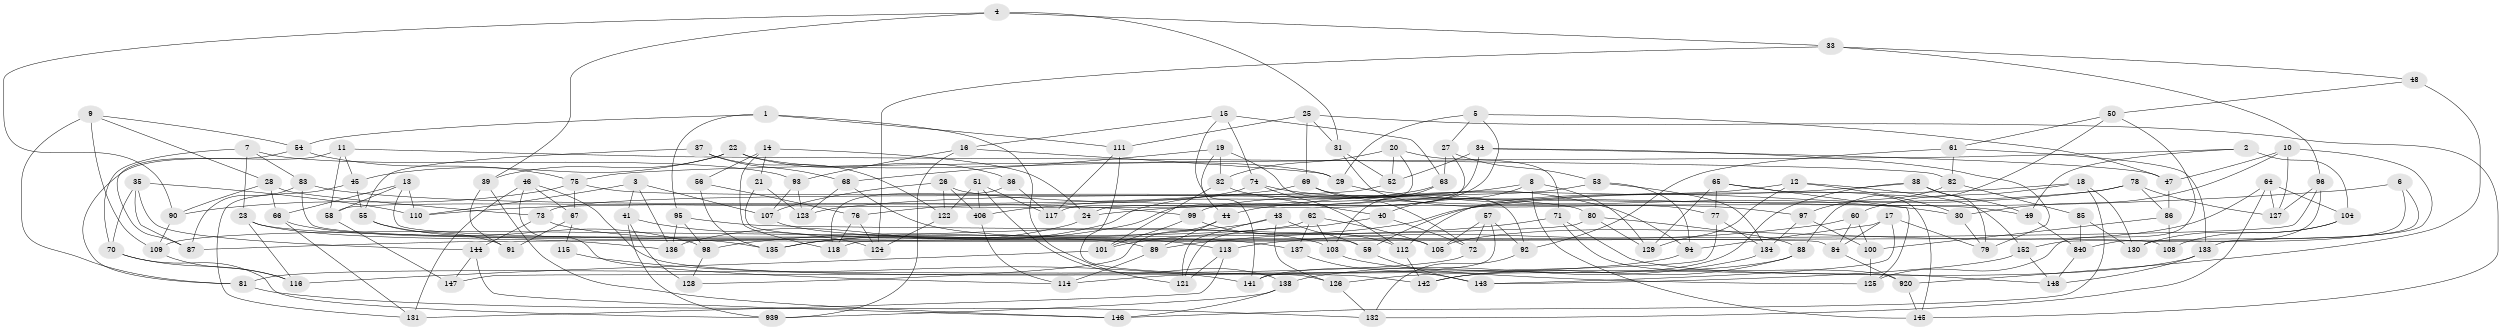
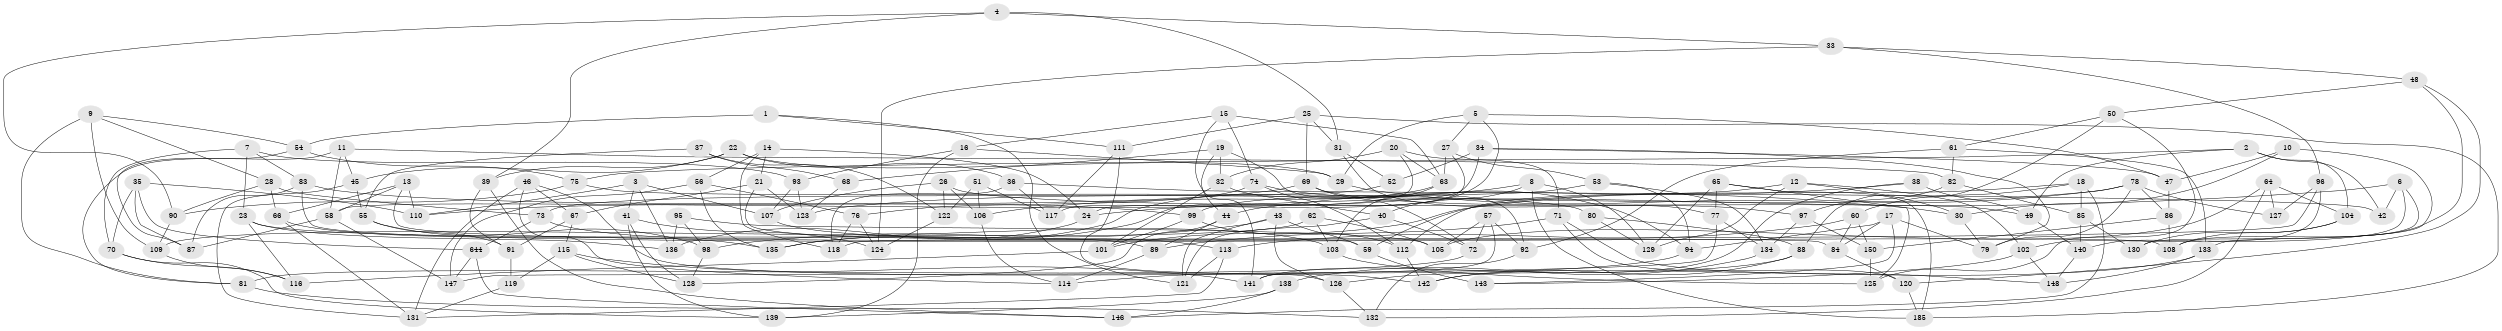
edge "1" -- "95": removed
edge "20" -- "52": now "20" -- "63"
edge "10" -- "127": removed
edge "56" -- "147": added
edge "75" -- "67": now "21" -- "67"
edge "18" -- "130": now "18" -- "85"
edge "38" -- "79": now "78" -- "79"
node "406": label "406" -> "106"
node "42": added
edge "48" -- "108": added
edge "80" -- "87": now "58" -- "87"
node "144": label "144" -> "644"
node "137": removed
node "100": label "100" -> "150"
node "152": label "152" -> "102"
node "840": label "840" -> "140"
edge "51" -- "138": removed
edge "115" -- "128": added
node "119": added
node "920": label "920" -> "120"
node "939": label "939" -> "139"
node "145": label "145" -> "185"
